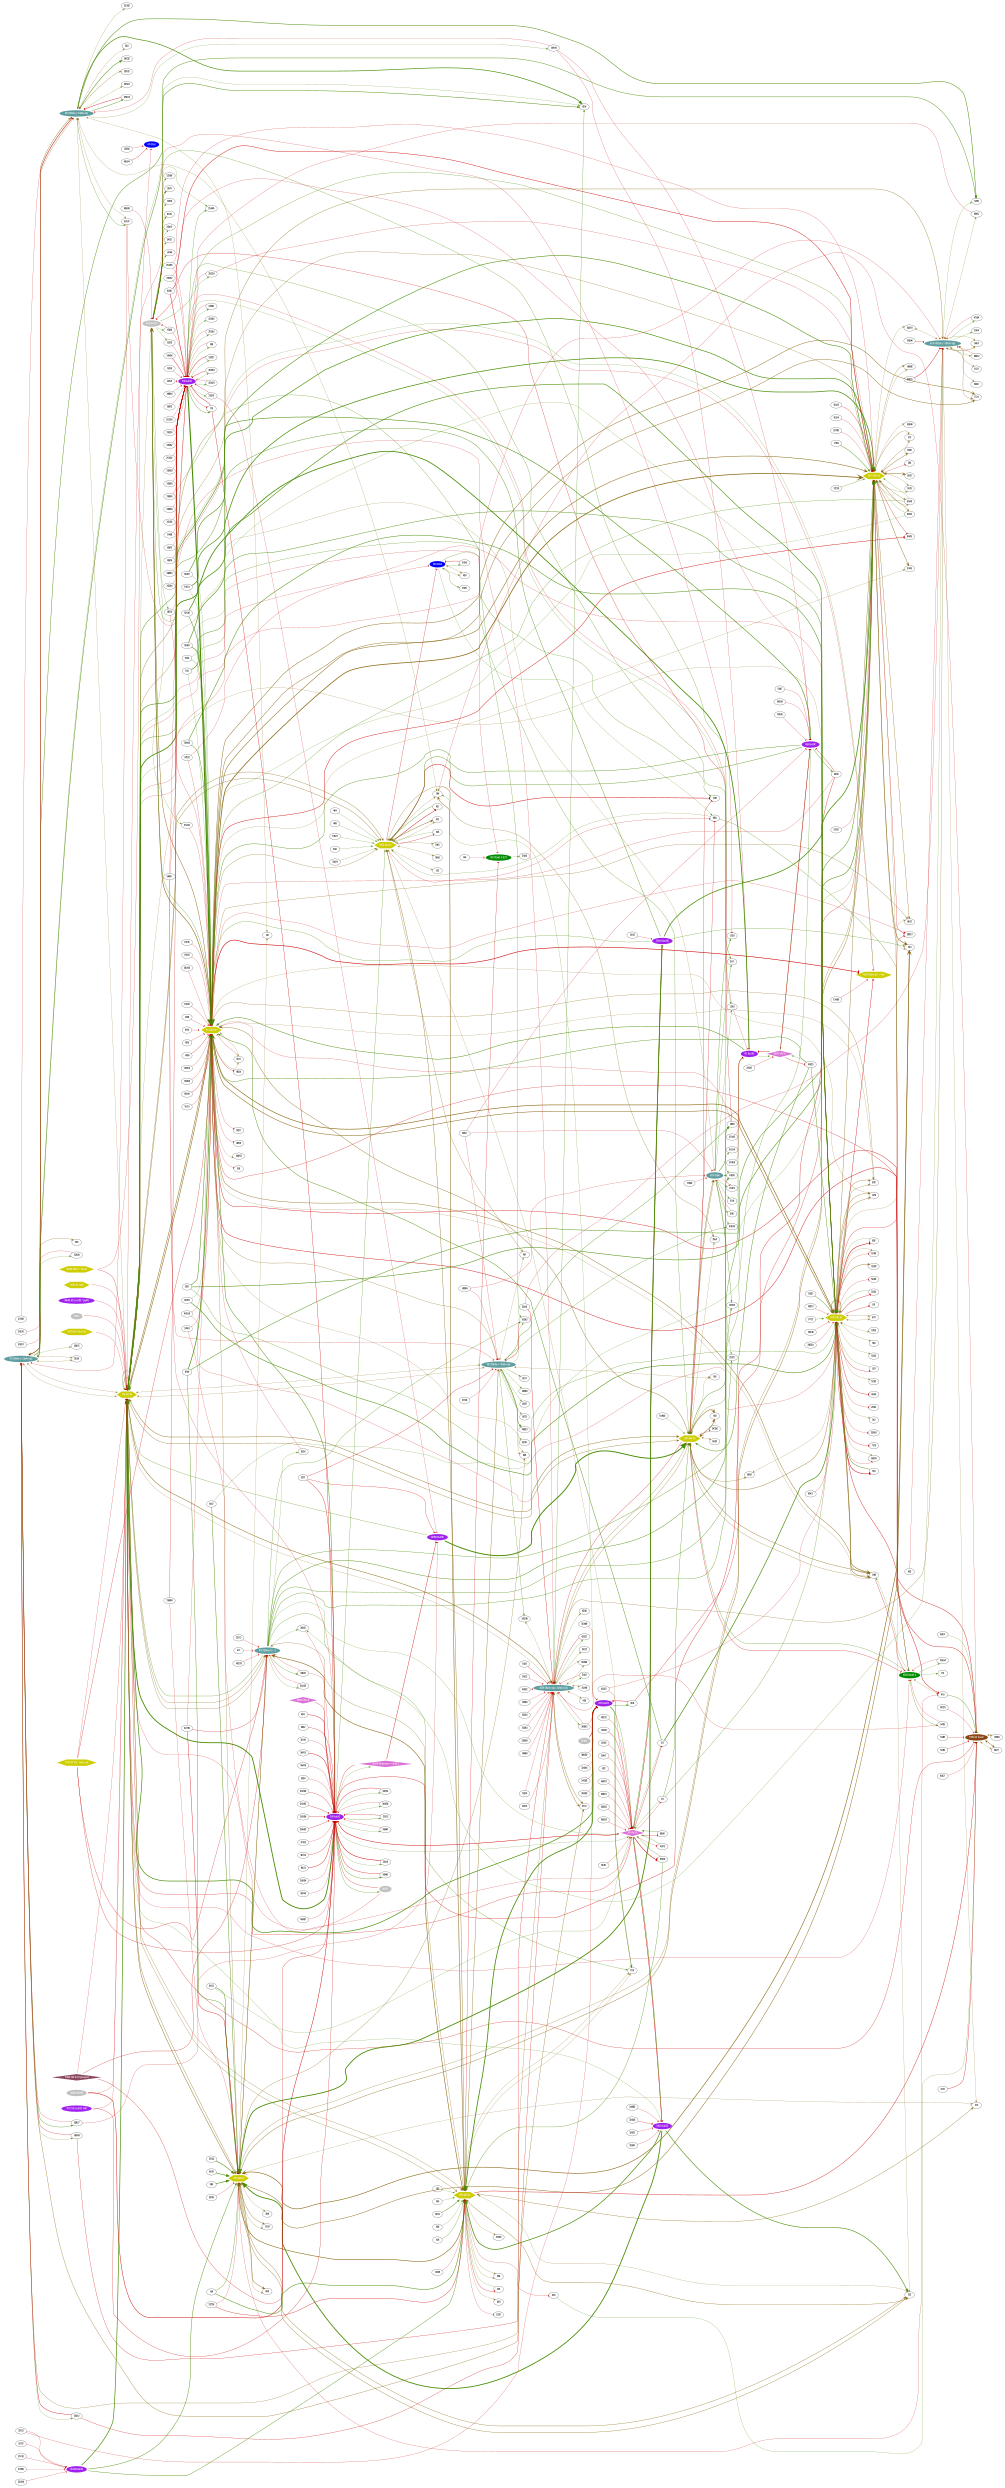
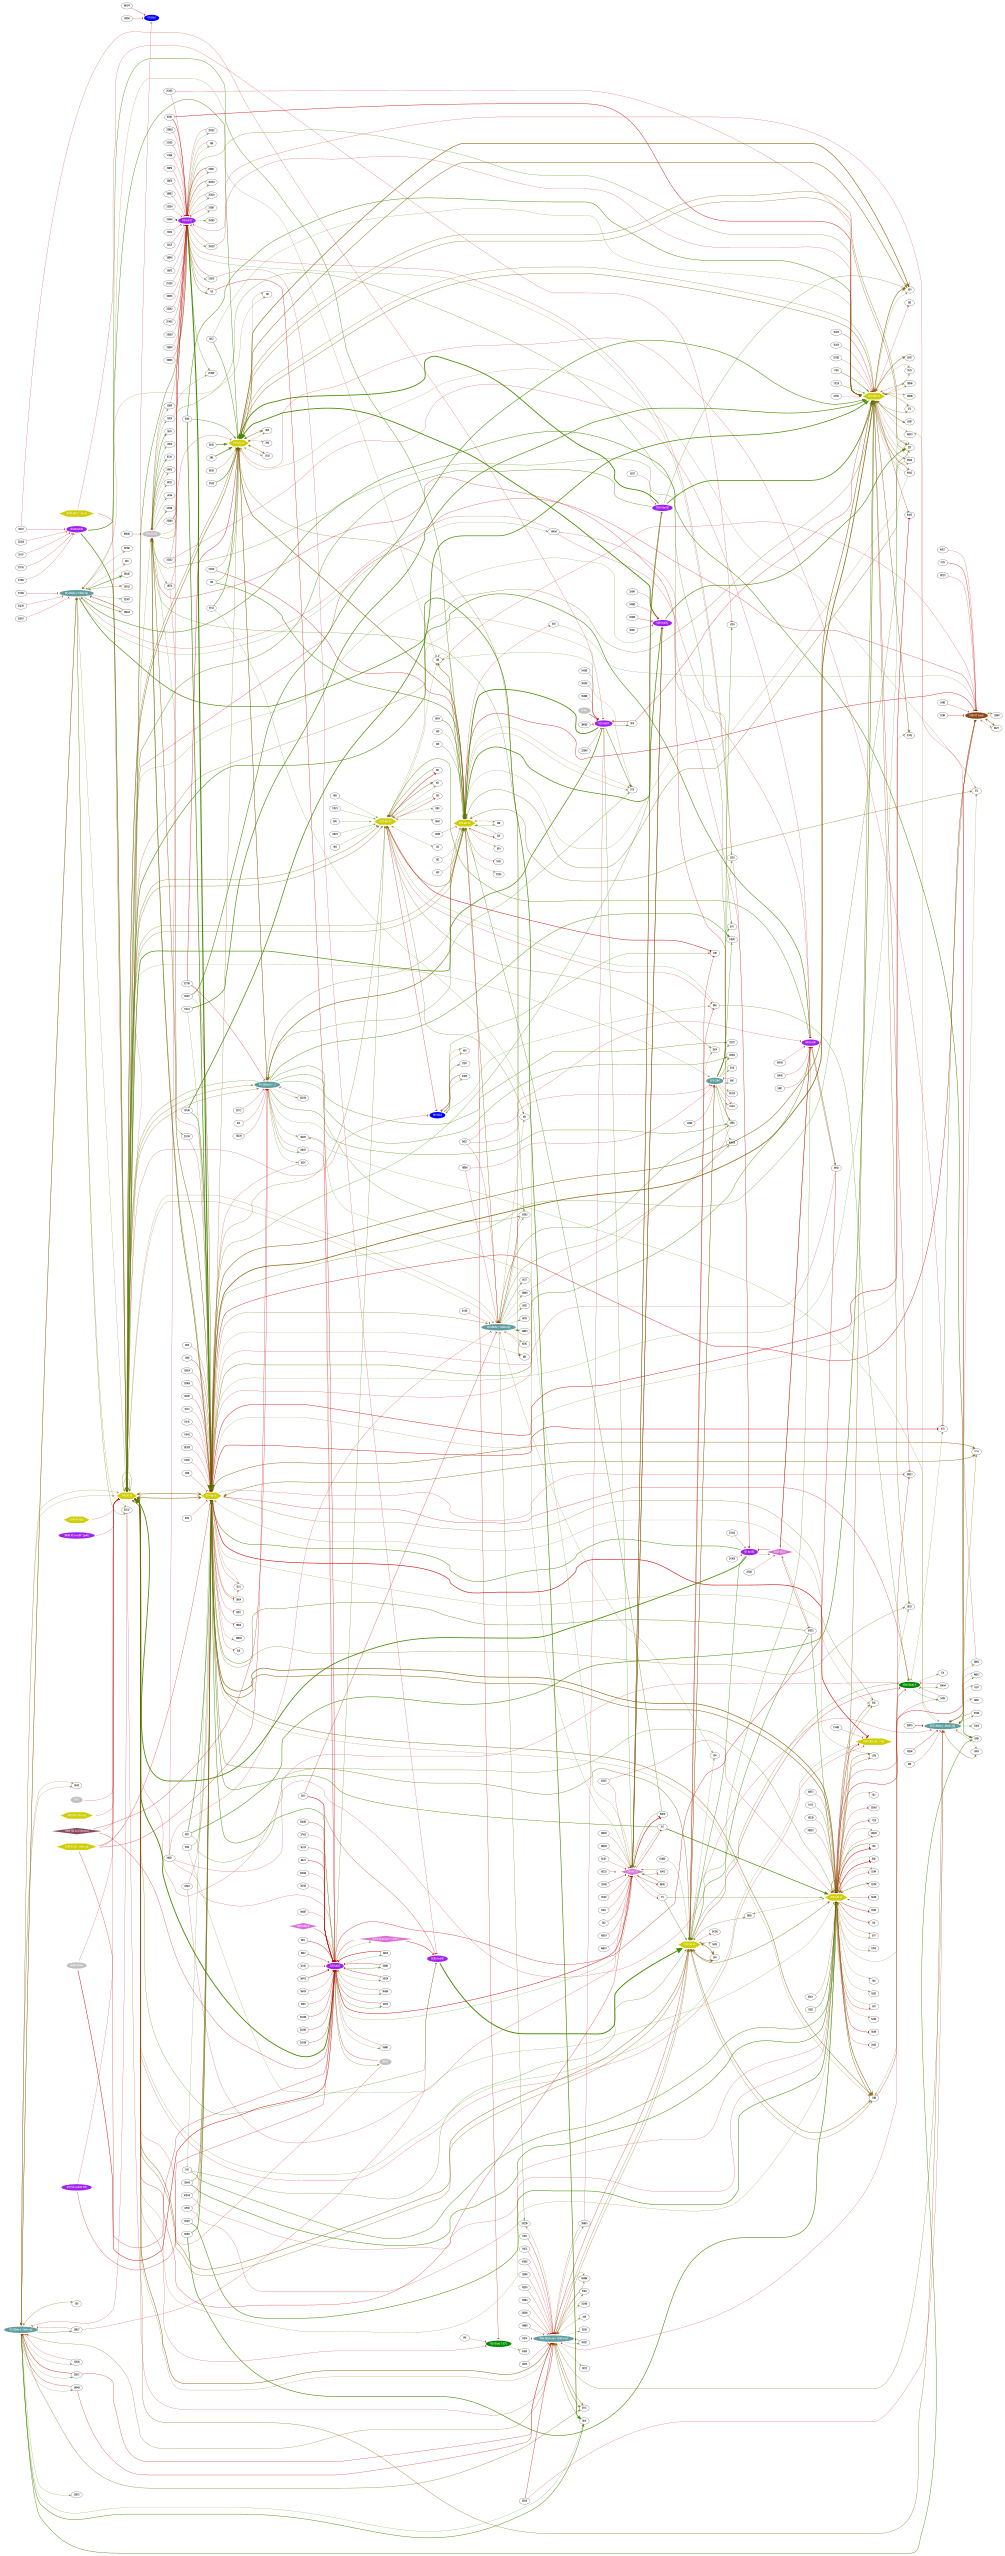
edge "179" -> "519 Rod BC": removed
node "56191": removed
